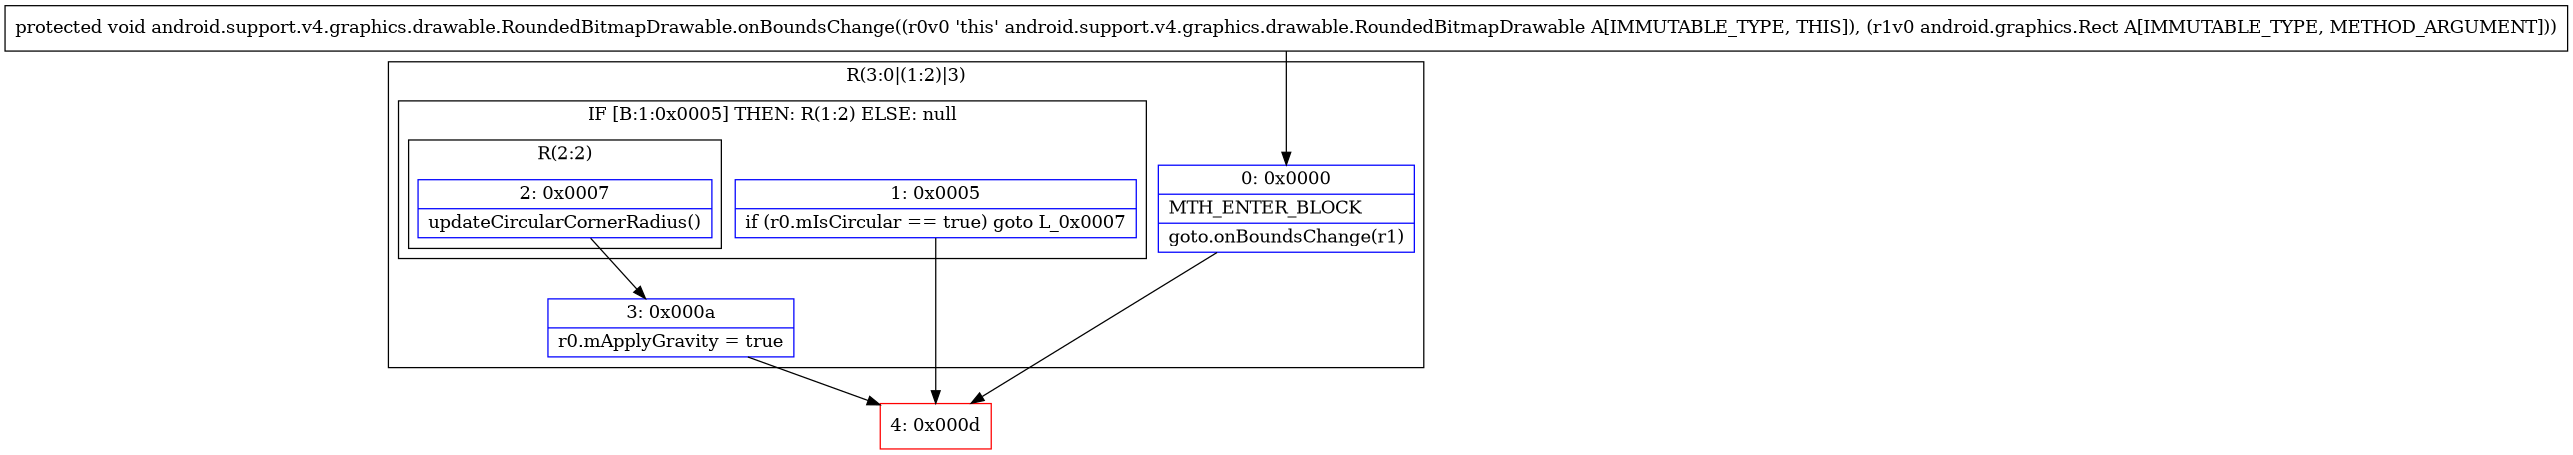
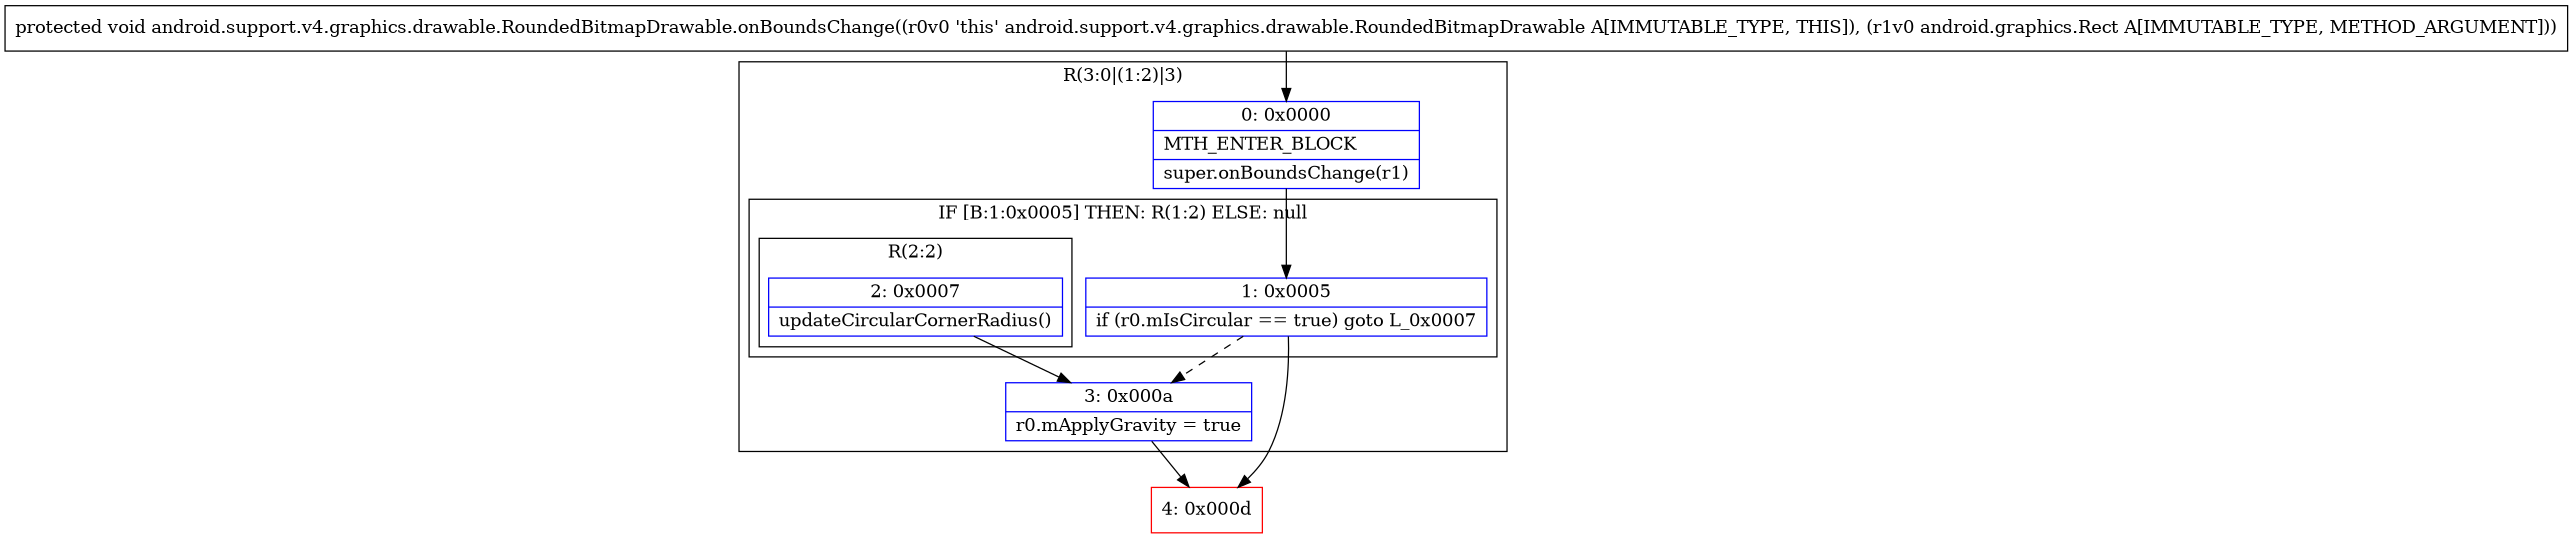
node "0: 0x0000": text "goto.onBoundsChange(r1)" -> "super.onBoundsChange(r1)"
edge "0: 0x0000" -> "4: 0x000d": now "0: 0x0000" -> "1: 0x0005"
edge "1: 0x0005" -> "3: 0x000a": added
